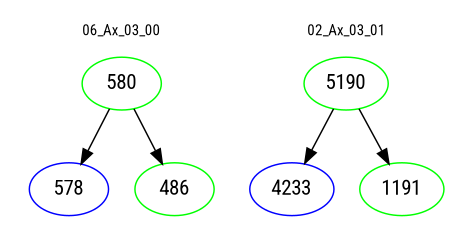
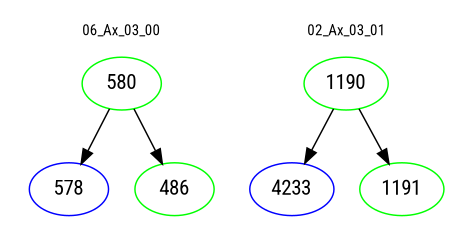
node "5190": label "5190" -> "1190"
